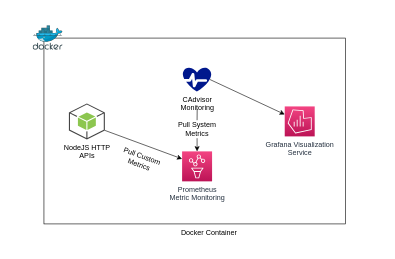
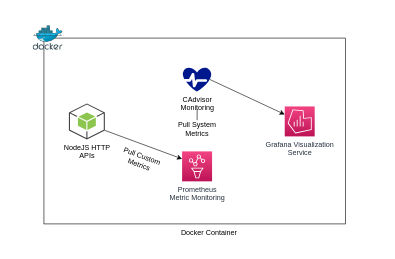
edge "Pull System Metrics" -> "Prometheus Metric Monitoring": removed
